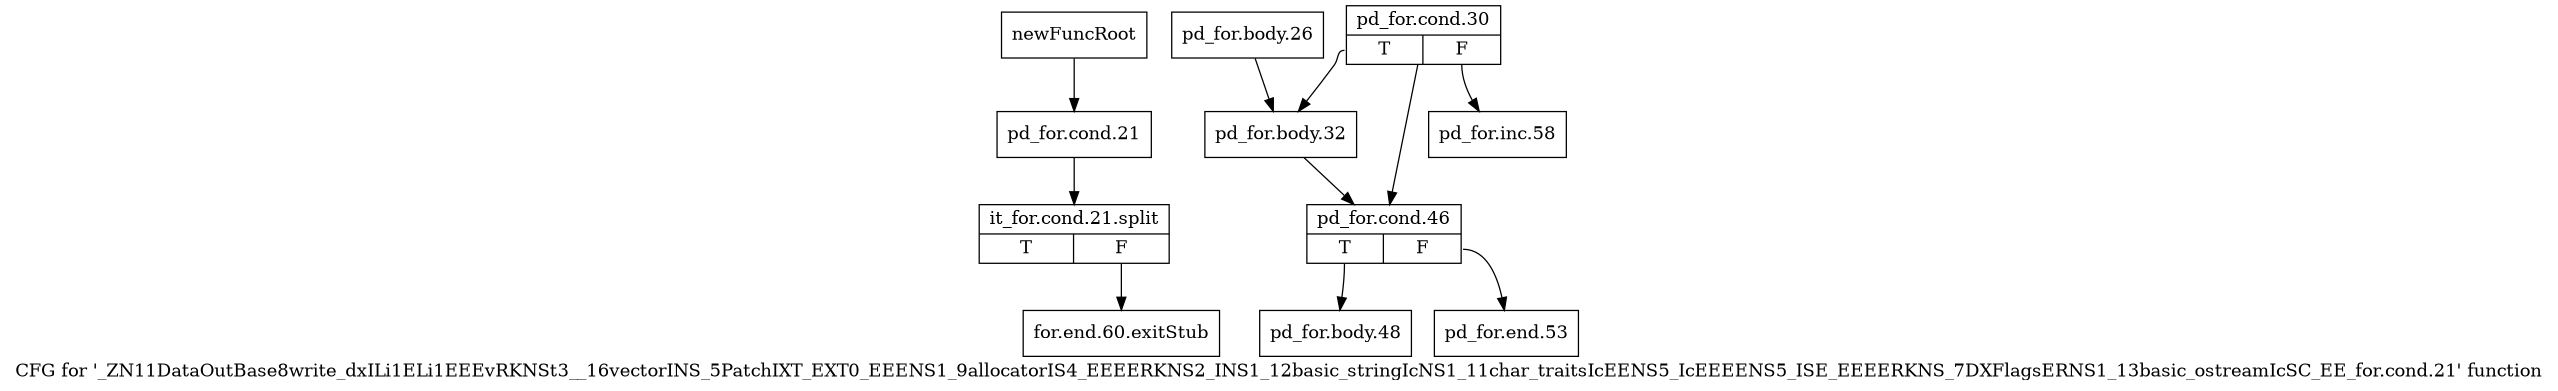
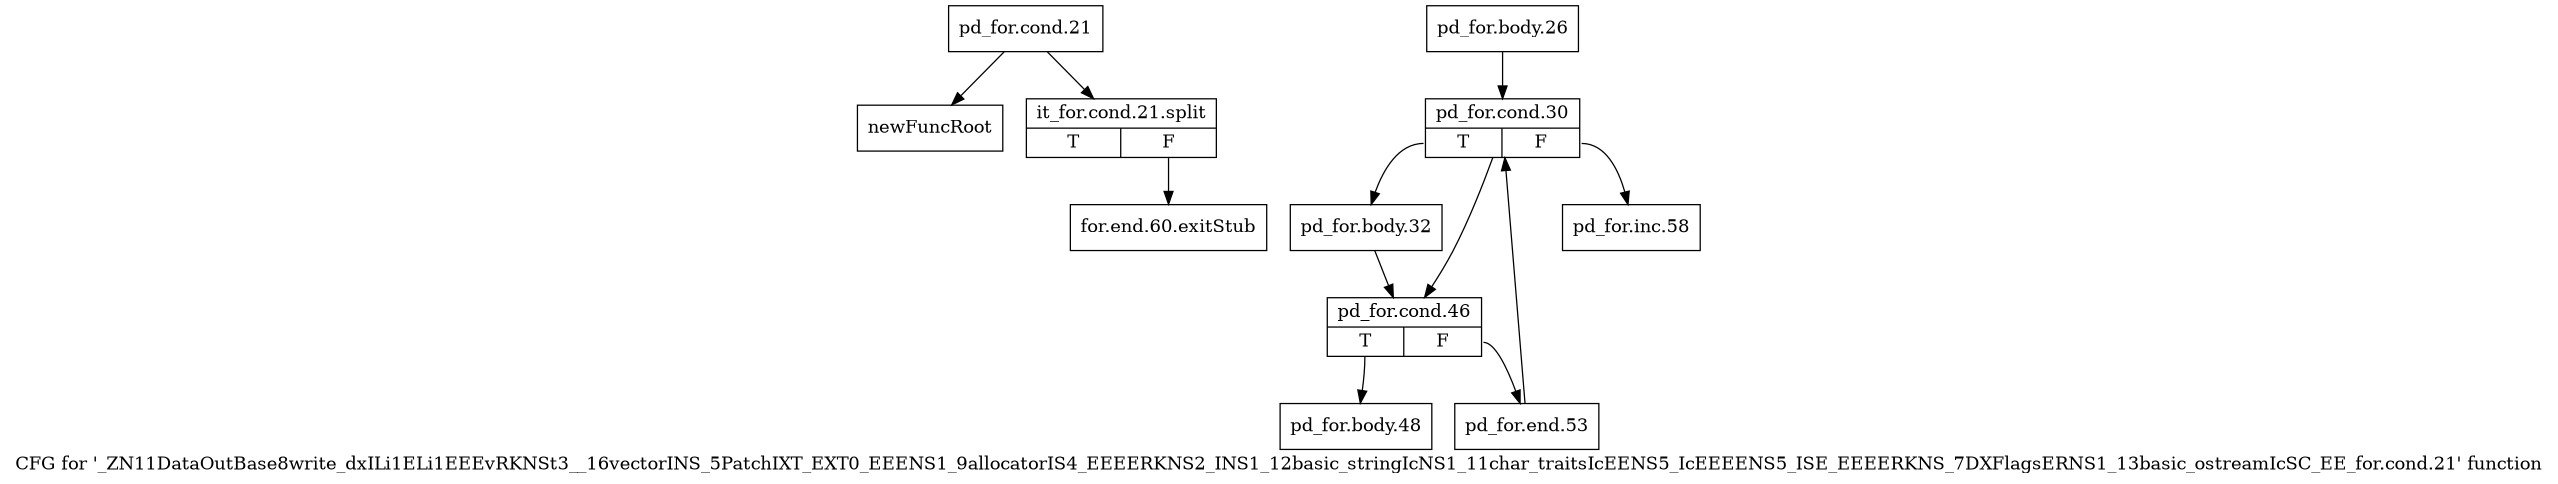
edge "newFuncRoot" -> "pd_for.cond.21": reversed
edge "pd_for.body.26" -> "pd_for.body.32": now "pd_for.body.26" -> "pd_for.cond.30"
edge "pd_for.end.53" -> "pd_for.cond.30": added
